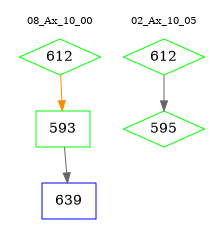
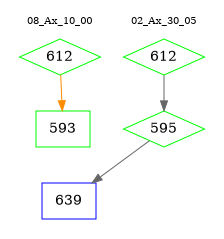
cluster "02_Ax_10_05": label "02_Ax_10_05" -> "02_Ax_30_05"
edge "593" -> "639": now "595" -> "639"
